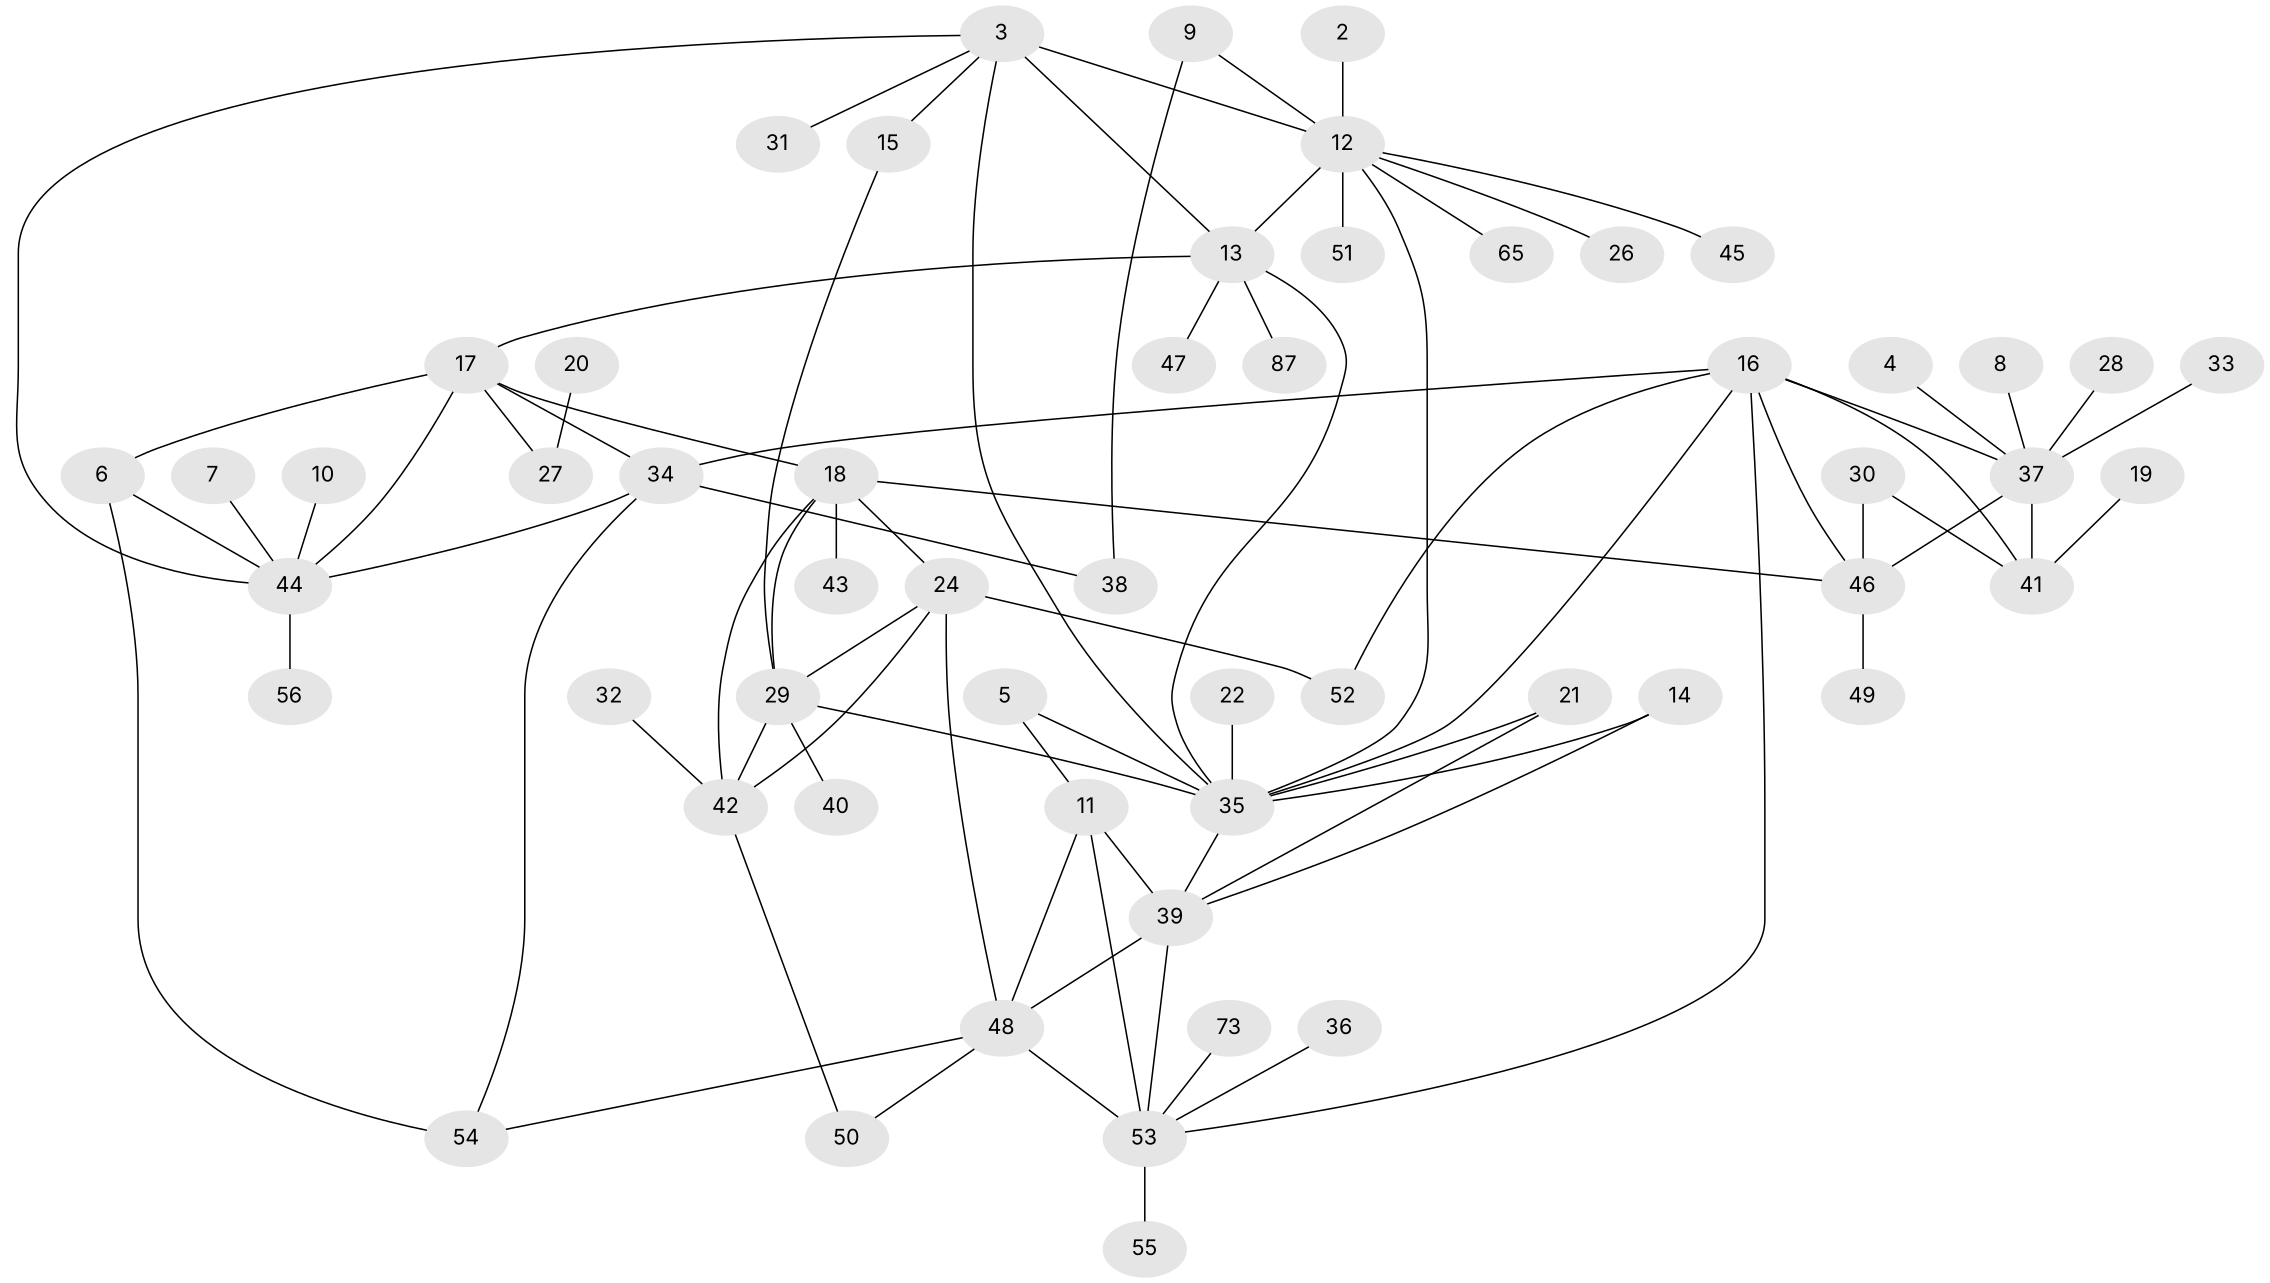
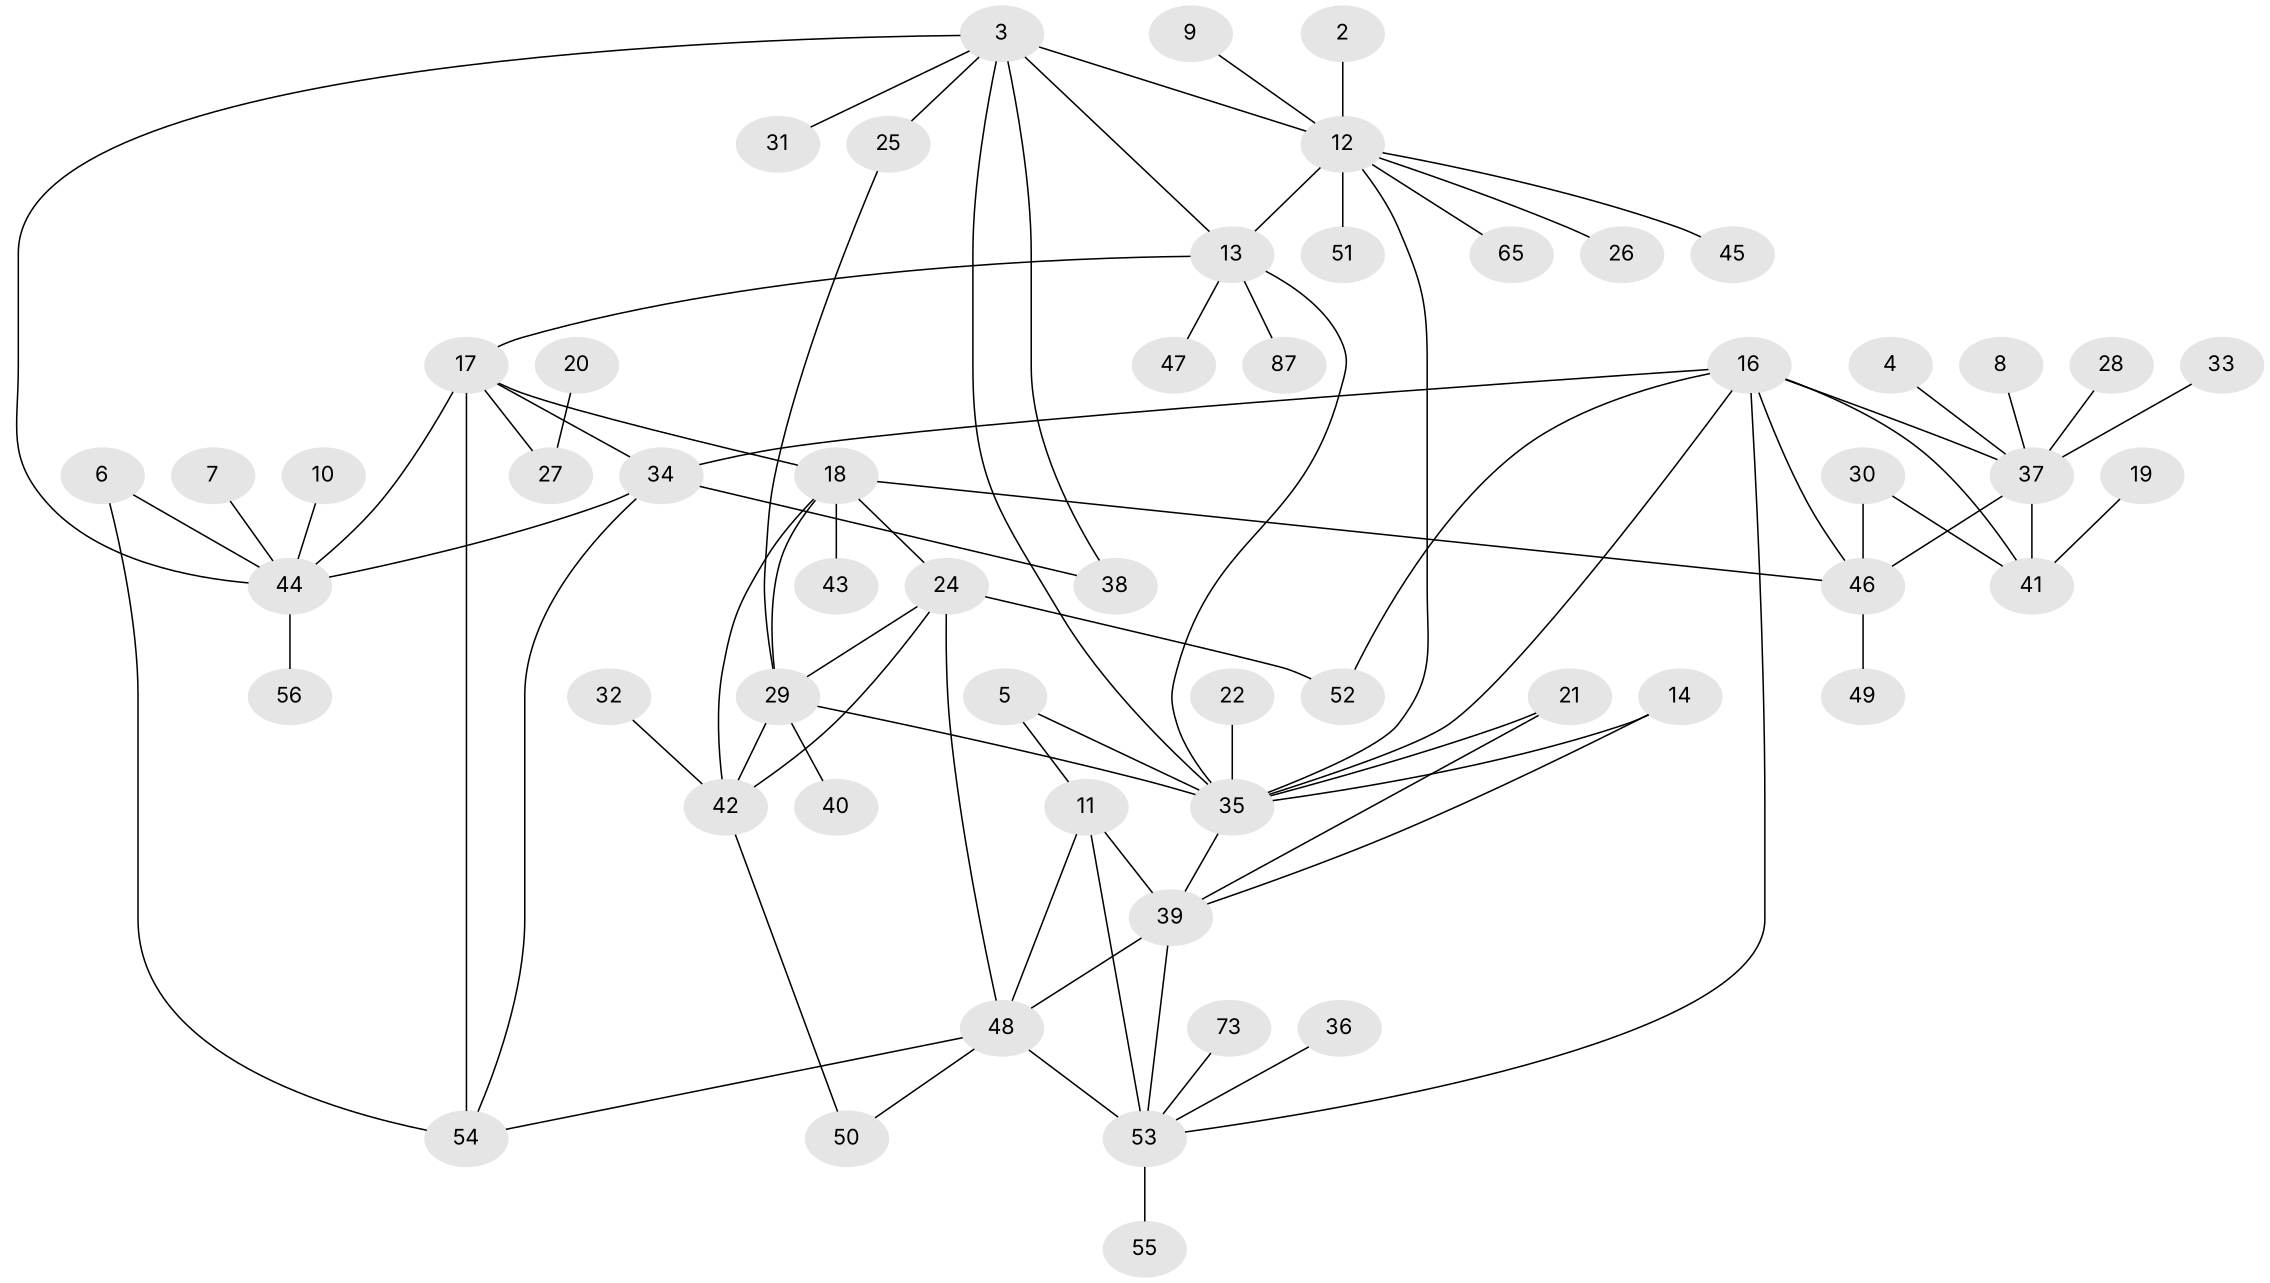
node "15": label "15" -> "25"
edge "9" -- "38": now "3" -- "38"
edge "17" -- "6": now "17" -- "54"
